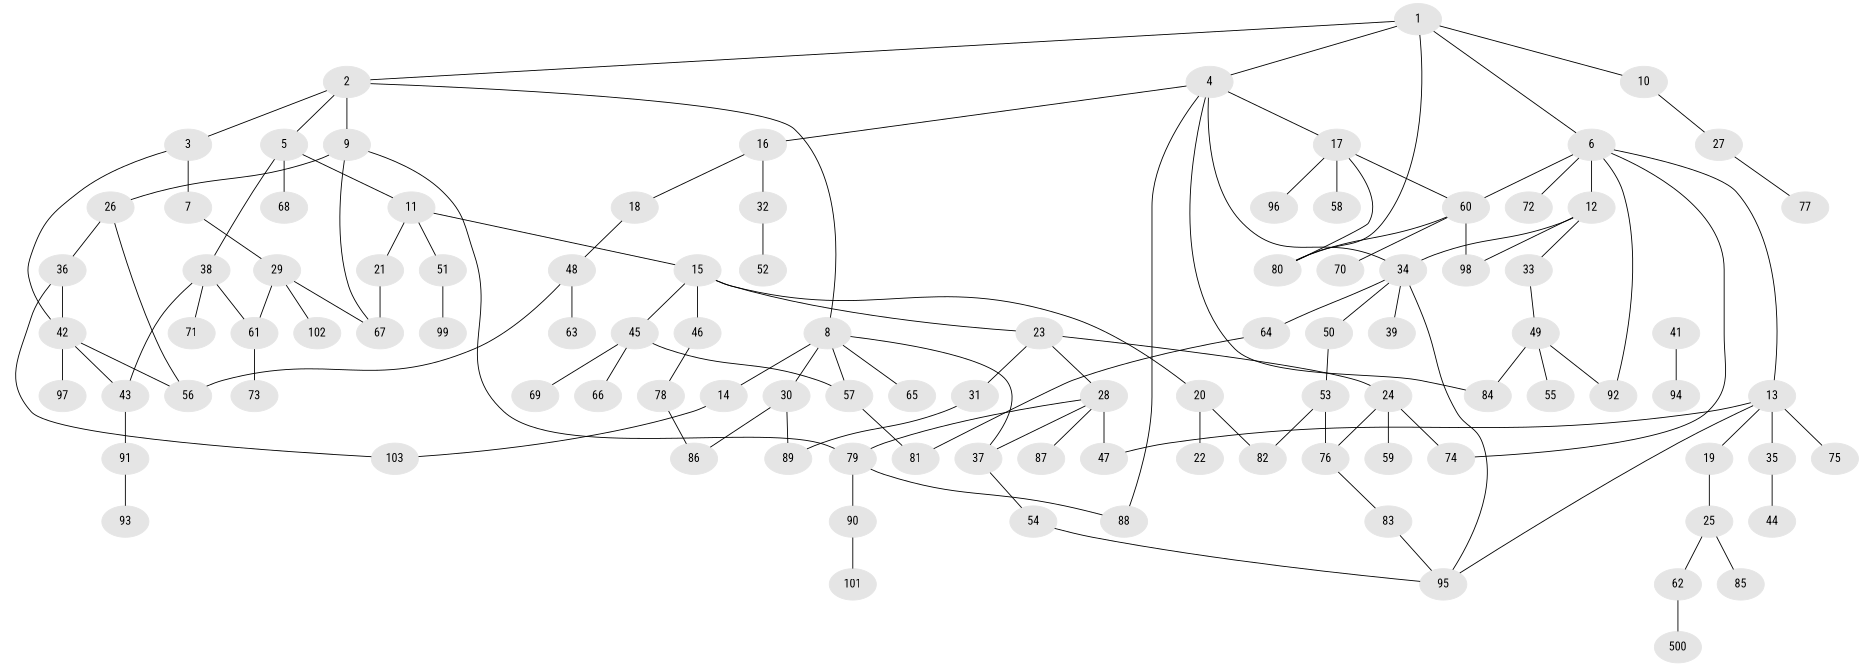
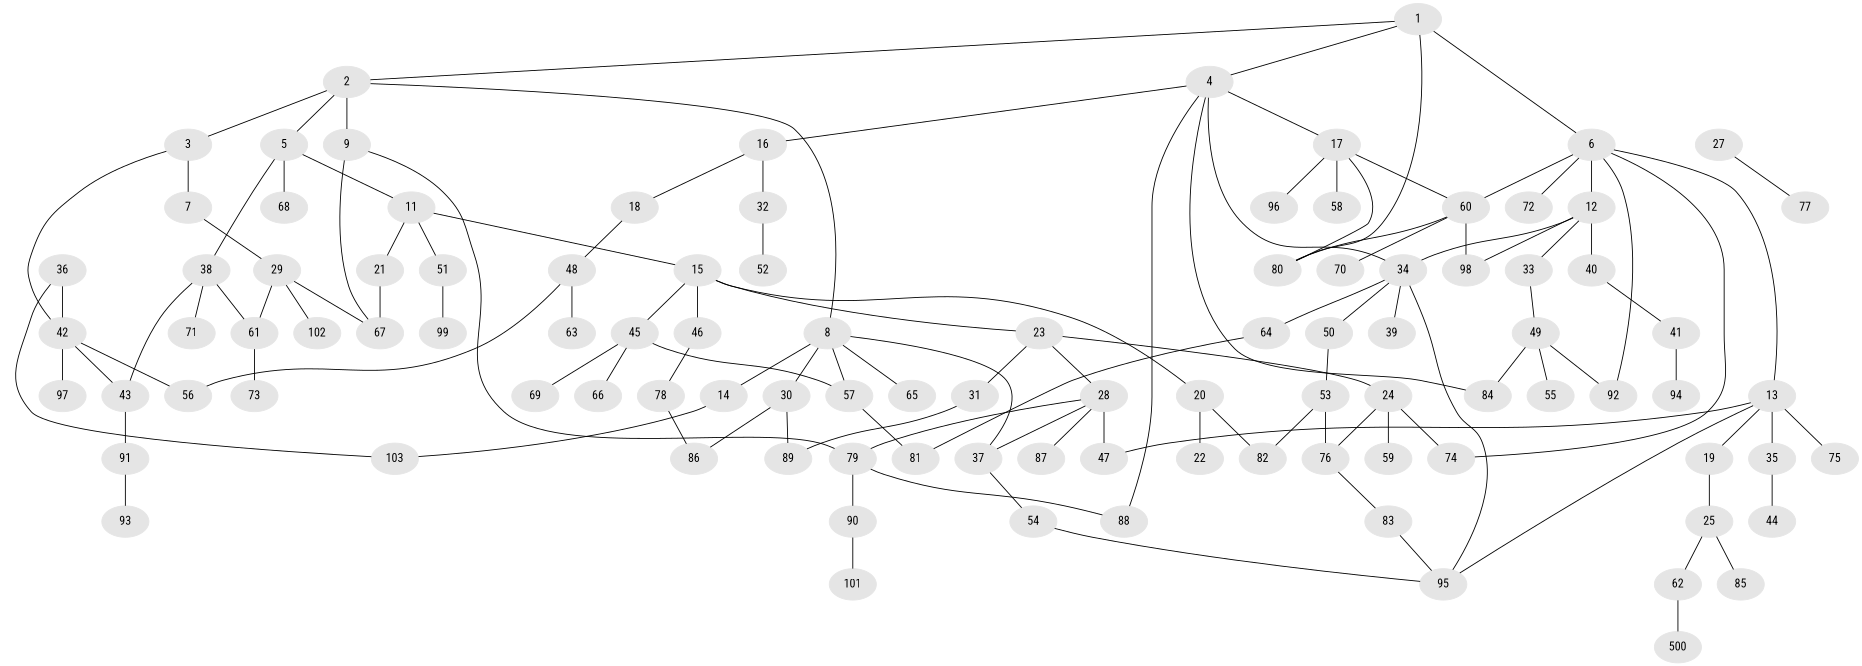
node "10": removed
node "26": removed
node "40": added
